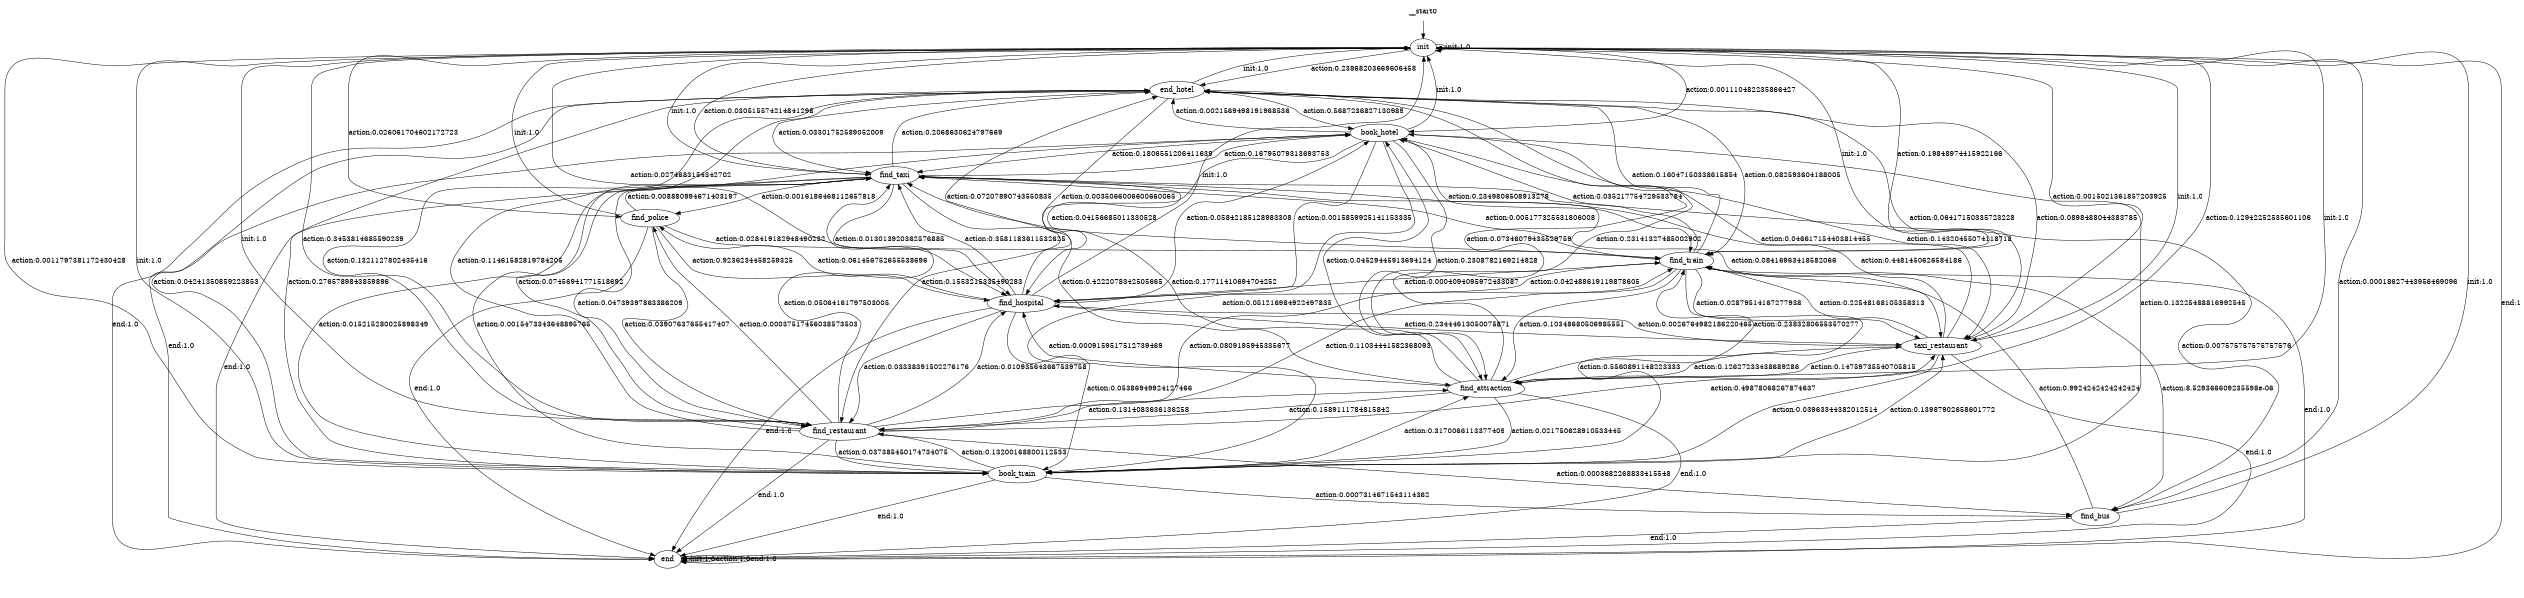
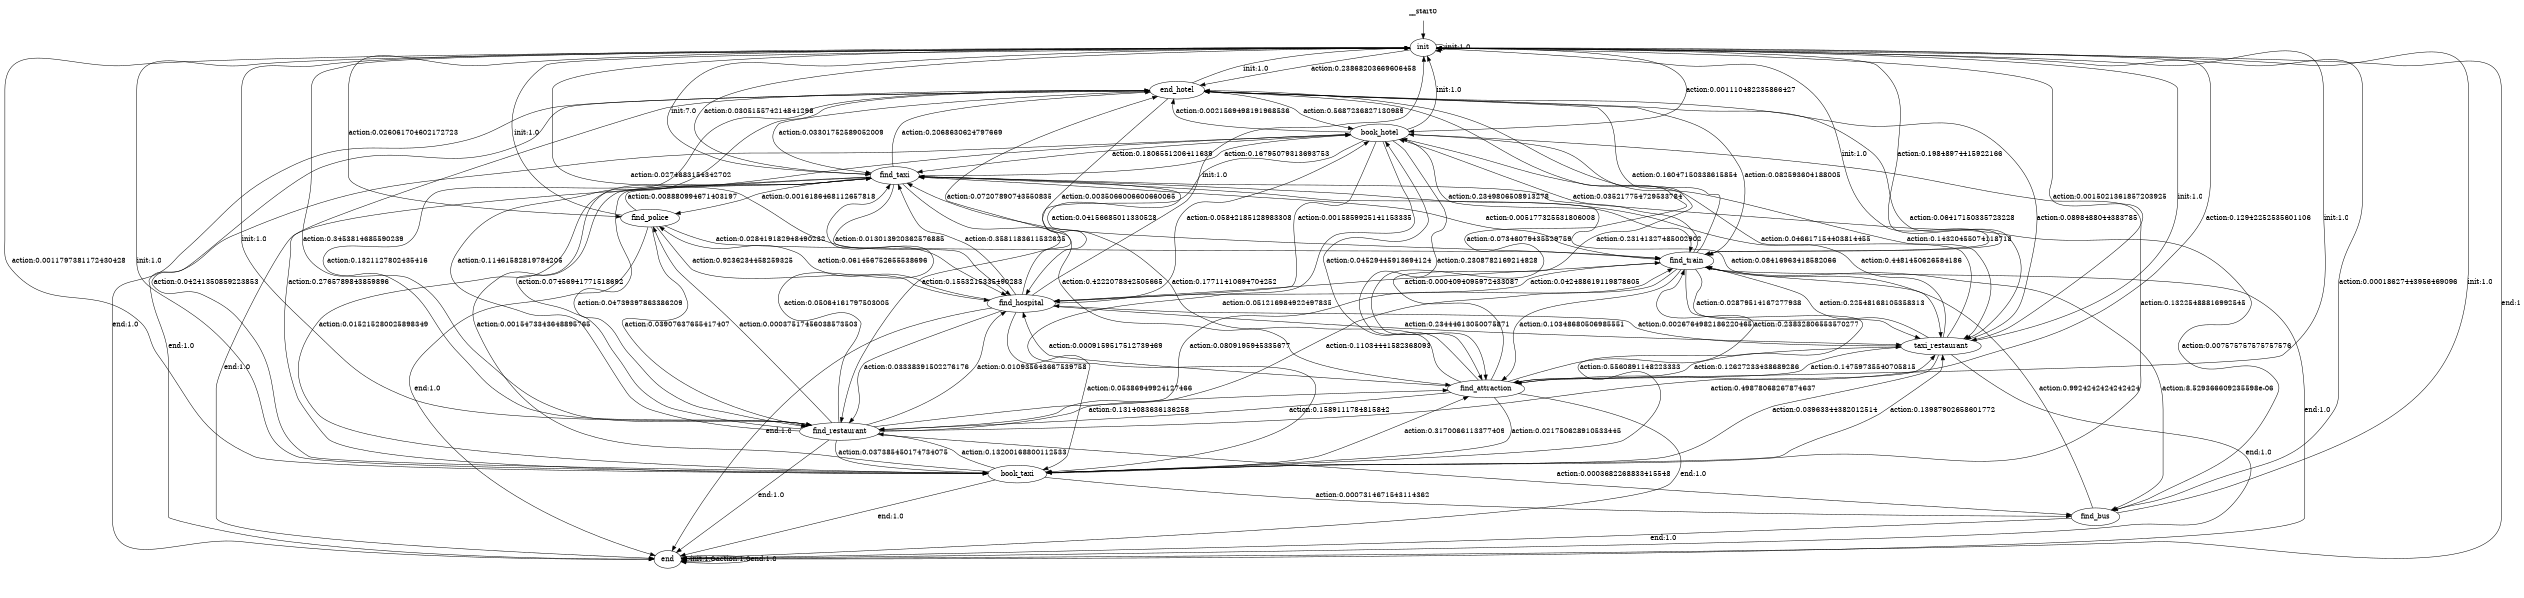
edge "find_taxi" -> "init": label "init:1.0" -> "init:7.0"
node "book_train": label "book_train" -> "book_taxi"
